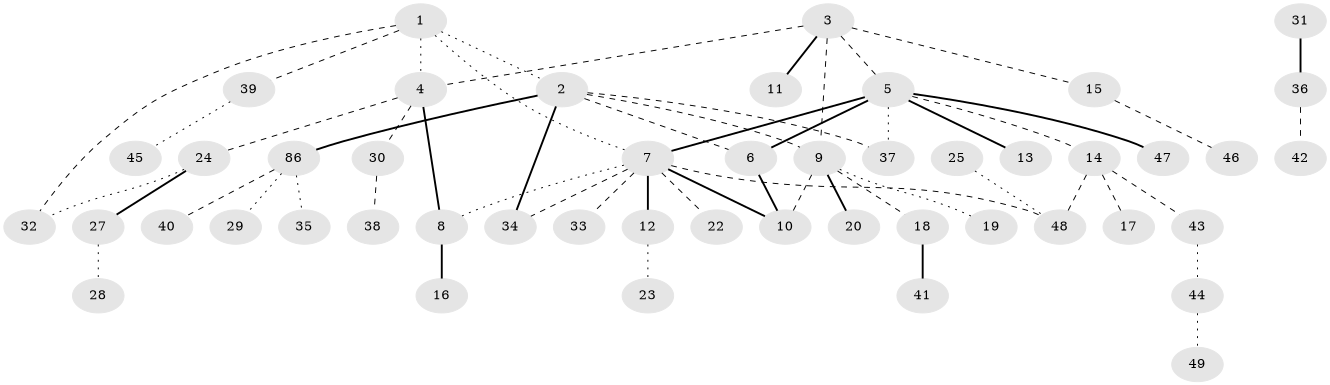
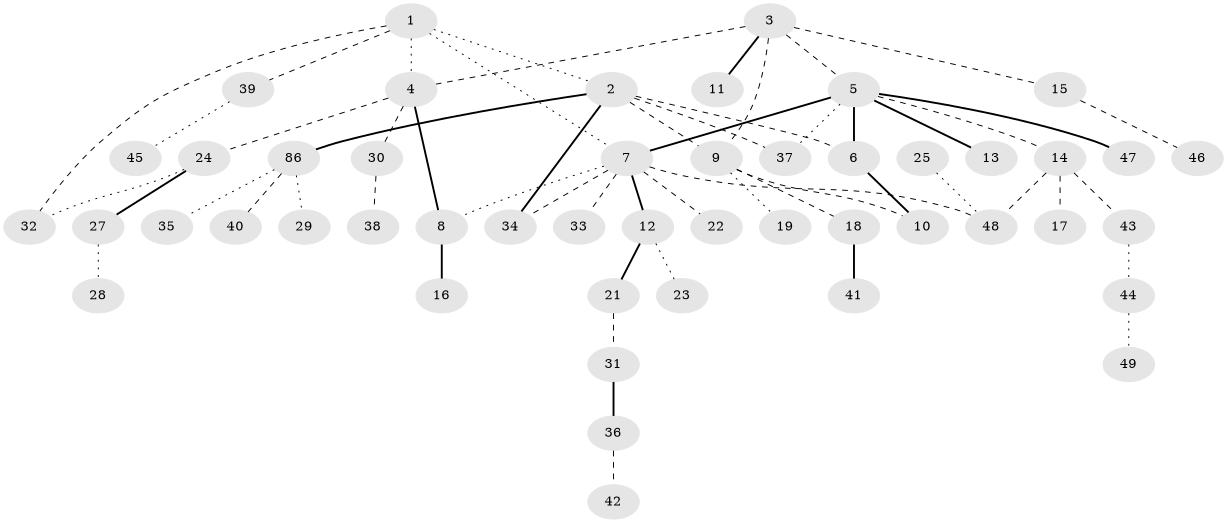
edge "7" -- "10": removed
node "20": removed
node "21": added
